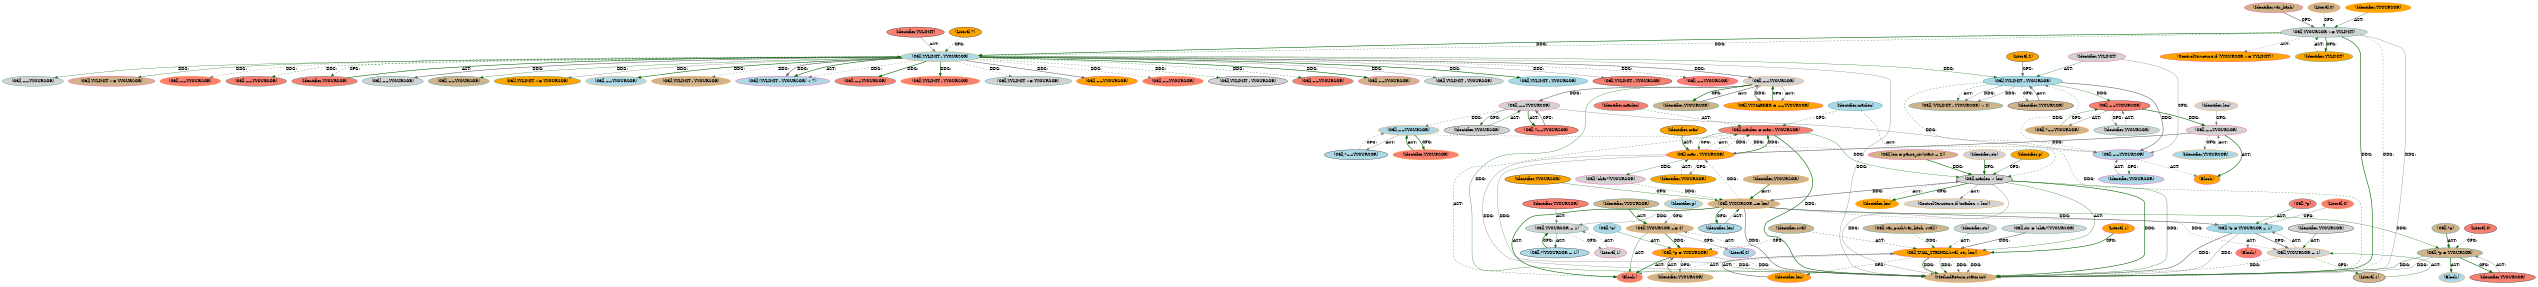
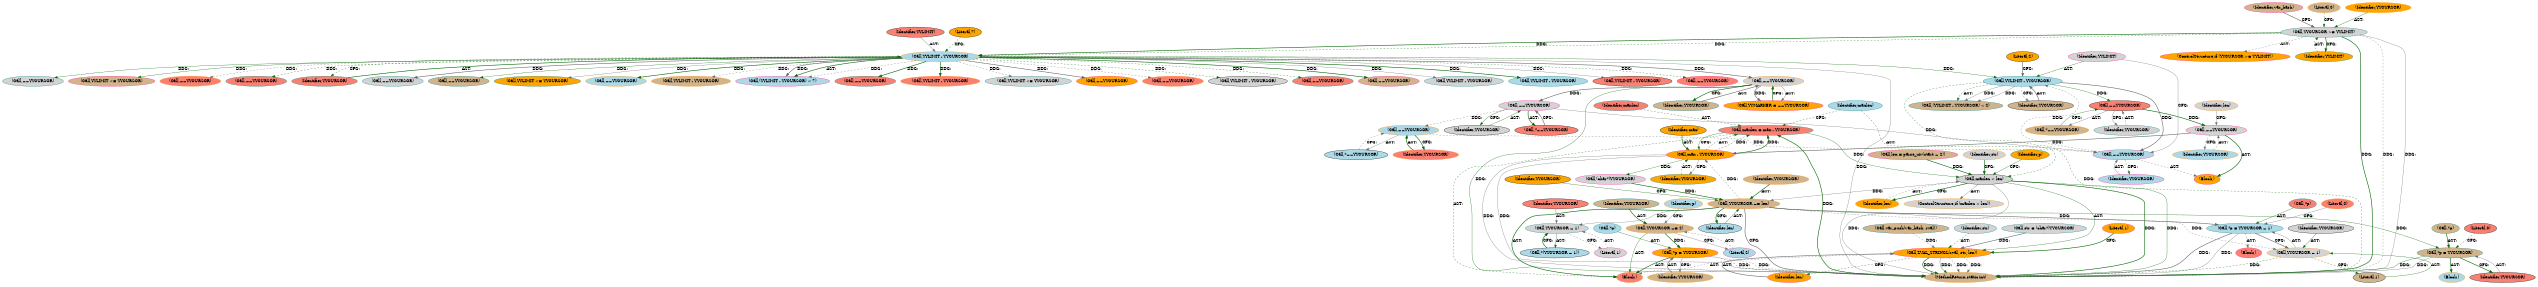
edge "(Call,(char*)YYCURSOR)" -> "(Call,YYCURSOR += len)": style dashed -> bold
edge "(Call,maxlen < len)" -> "(Call,YYCURSOR += len)": style bold -> solid
node "(Identifier,rval)": removed
edge "(Call,maxlen = max - YYCURSOR)" -> "(MethodReturn,static int)": reversed
edge "(Call,var_push(var_hash, rval))" -> "(Call,ZVAL_STRINGL(rval, str, len))": color darkgreen -> gray40
edge "(Call,YYCURSOR += len)" -> "(MethodReturn,static int)": label "DDG: " -> "CFG: "
